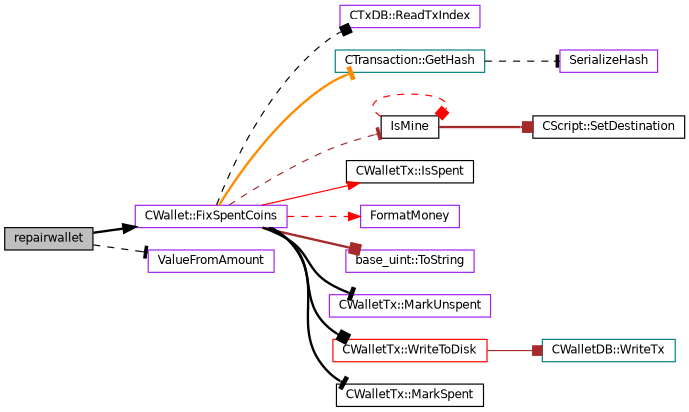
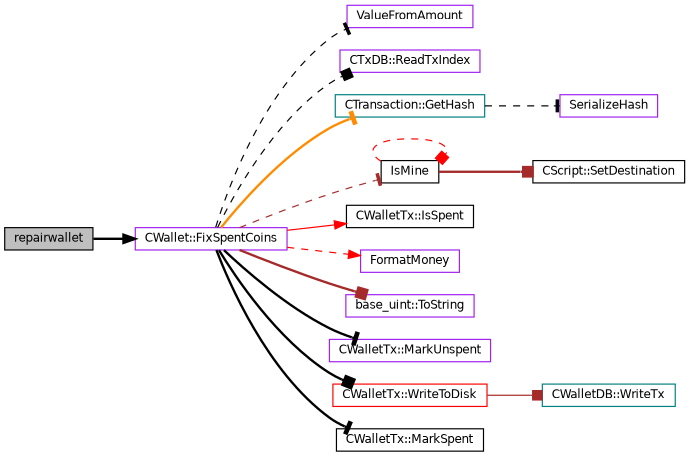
edge "repairwallet" -> "ValueFromAmount": now "CWallet::FixSpentCoins" -> "ValueFromAmount"
